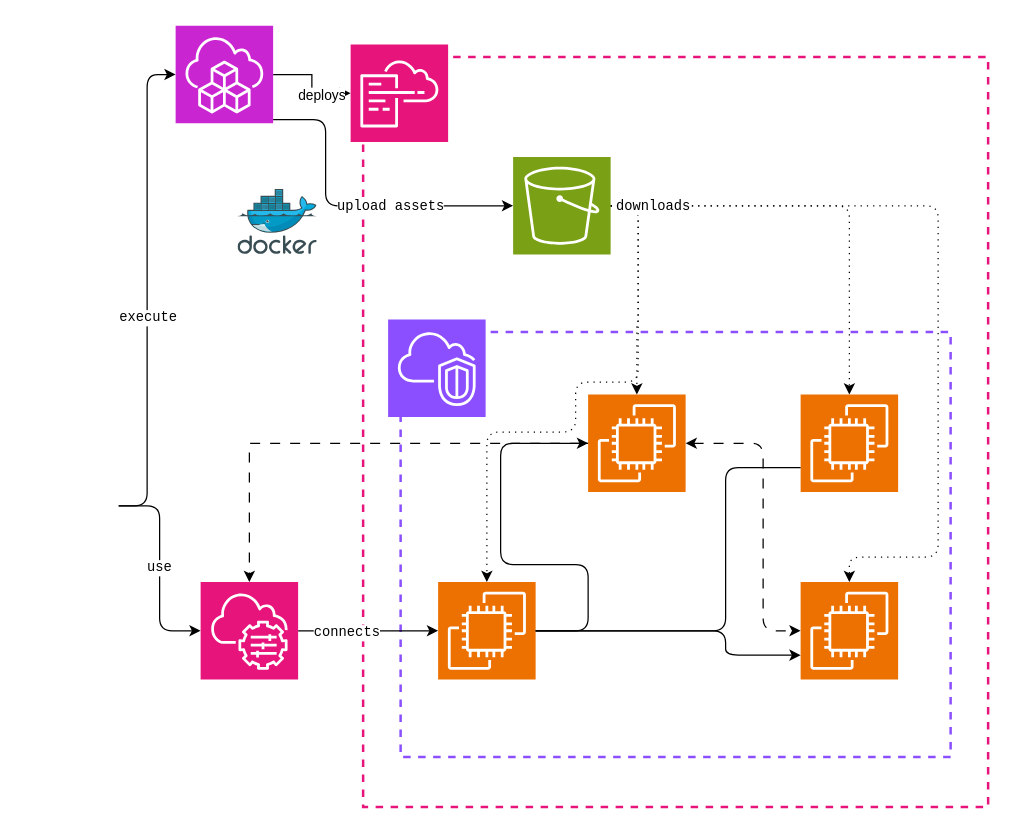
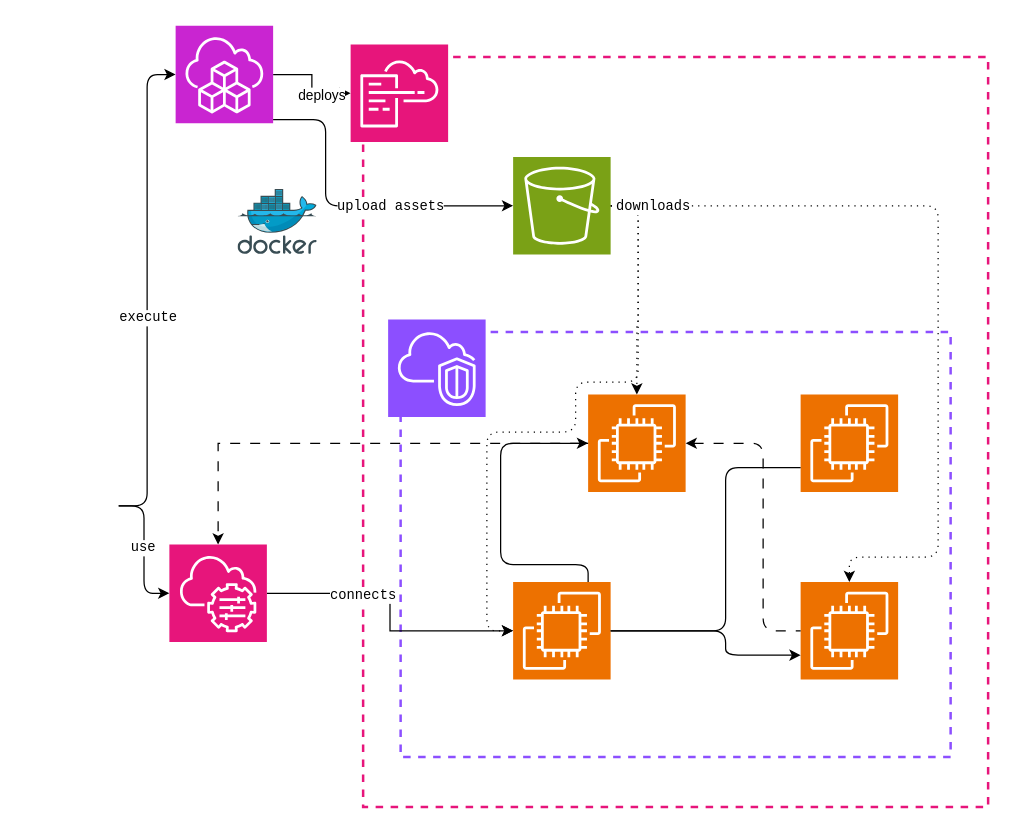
edge "S5 bucket" -> "Worker node instance (node-0)": removed
node "AWS Session Manager": moved (249, 631) -> (218, 593)
node "Jumpbox instance (jumpbox)": moved (487, 631) -> (562, 631)
edge "Control plane instance (server)" -- "Worker node instance (node-1)": arrowhead classic -> none
